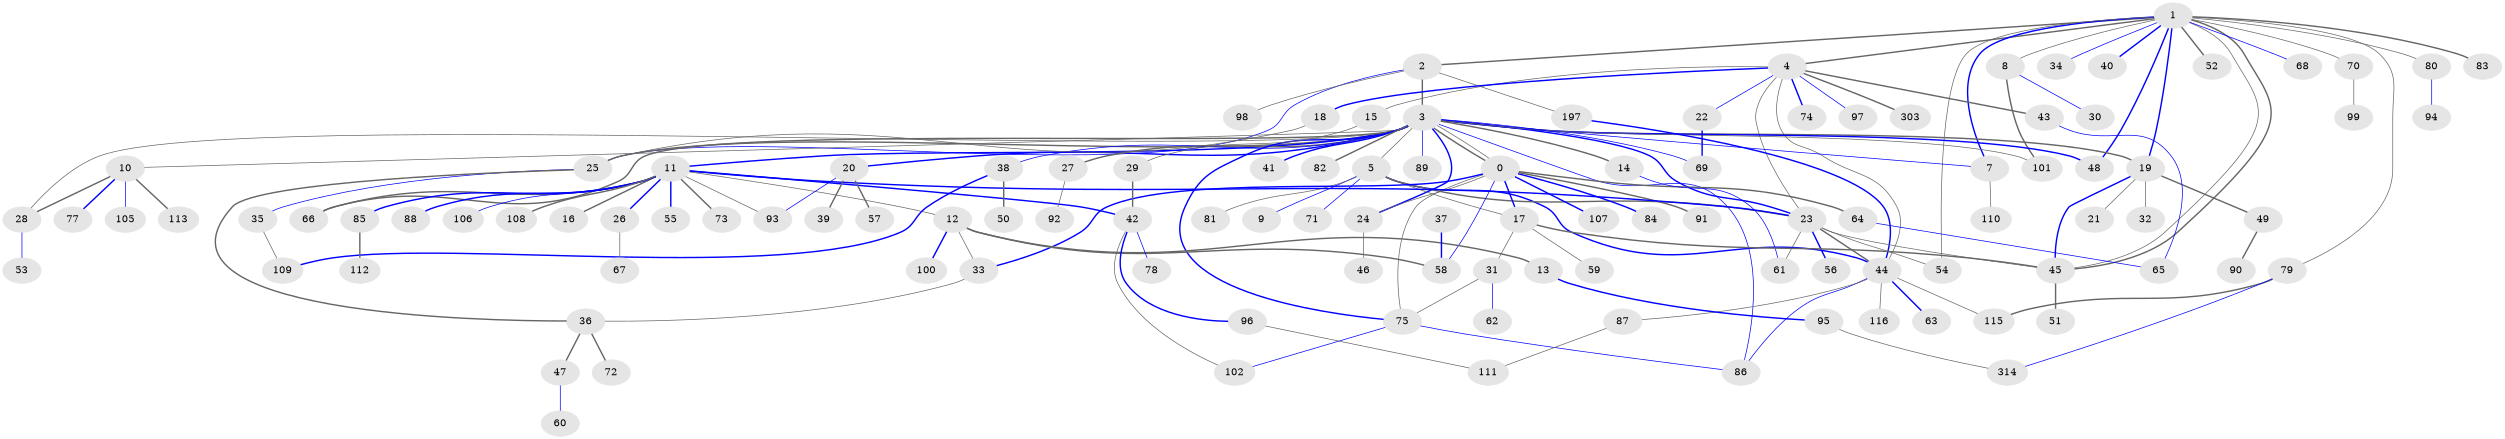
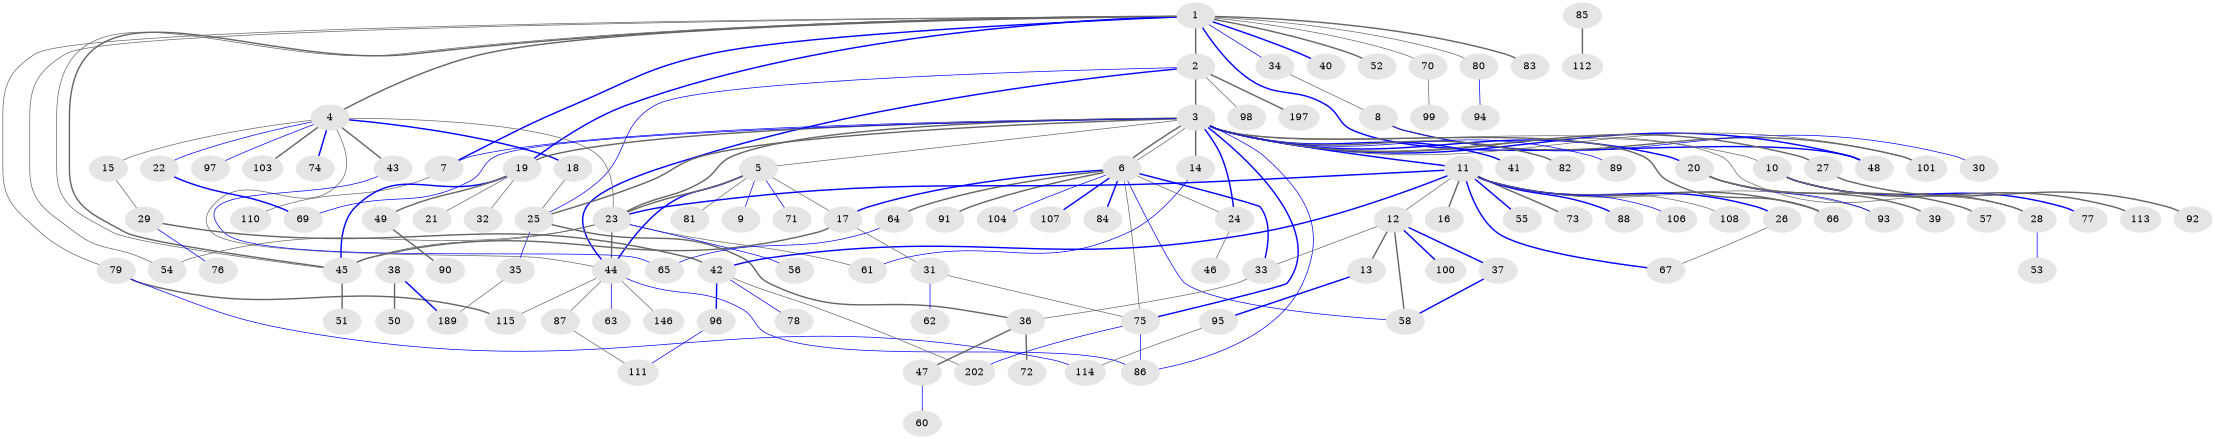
edge "1" -- "8": now "34" -- "8"
node "68": removed
edge "2" -- "197": style solid -> bold
node "303": label "303" -> "103"
edge "3" -- "38": removed
edge "3" -- "23": color blue -> gray40
edge "197" -- "44": now "2" -- "44"
node "0": label "0" -> "6"
edge "11" -- "85": now "11" -- "67"
edge "11" -- "108": style bold -> solid
edge "27" -- "92": style solid -> bold
node "105": removed
node "104": added
edge "23" -- "56": style bold -> solid
edge "12" -- "37": added
node "76": added
node "109": label "109" -> "189"
node "59": removed
edge "44" -- "63": style bold -> solid
node "116": label "116" -> "146"
edge "96" -- "111": color gray40 -> blue
node "102": label "102" -> "202"
node "314": label "314" -> "114"
